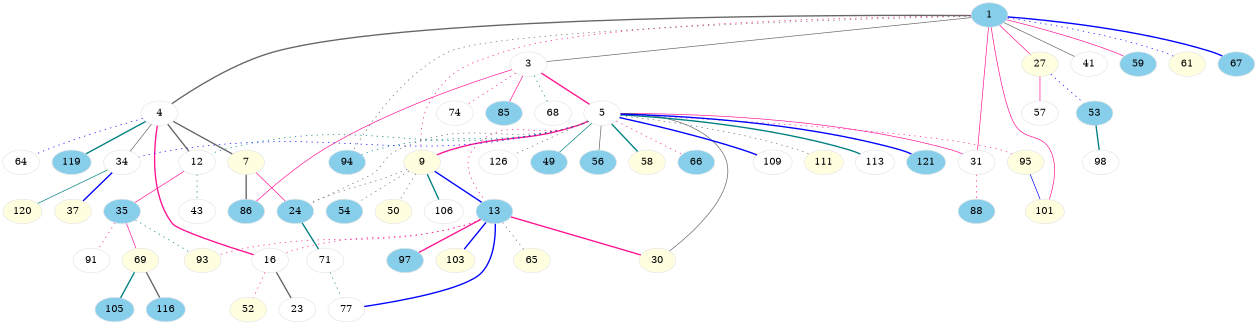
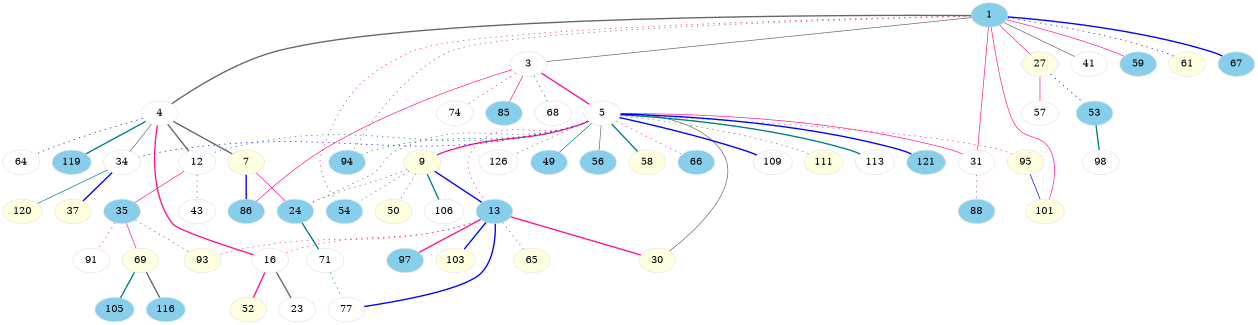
edge "1" -- "9": now "1" -- "54"
edge "7" -- "86": color gray40 -> blue
edge "16" -- "52": style dotted -> bold
